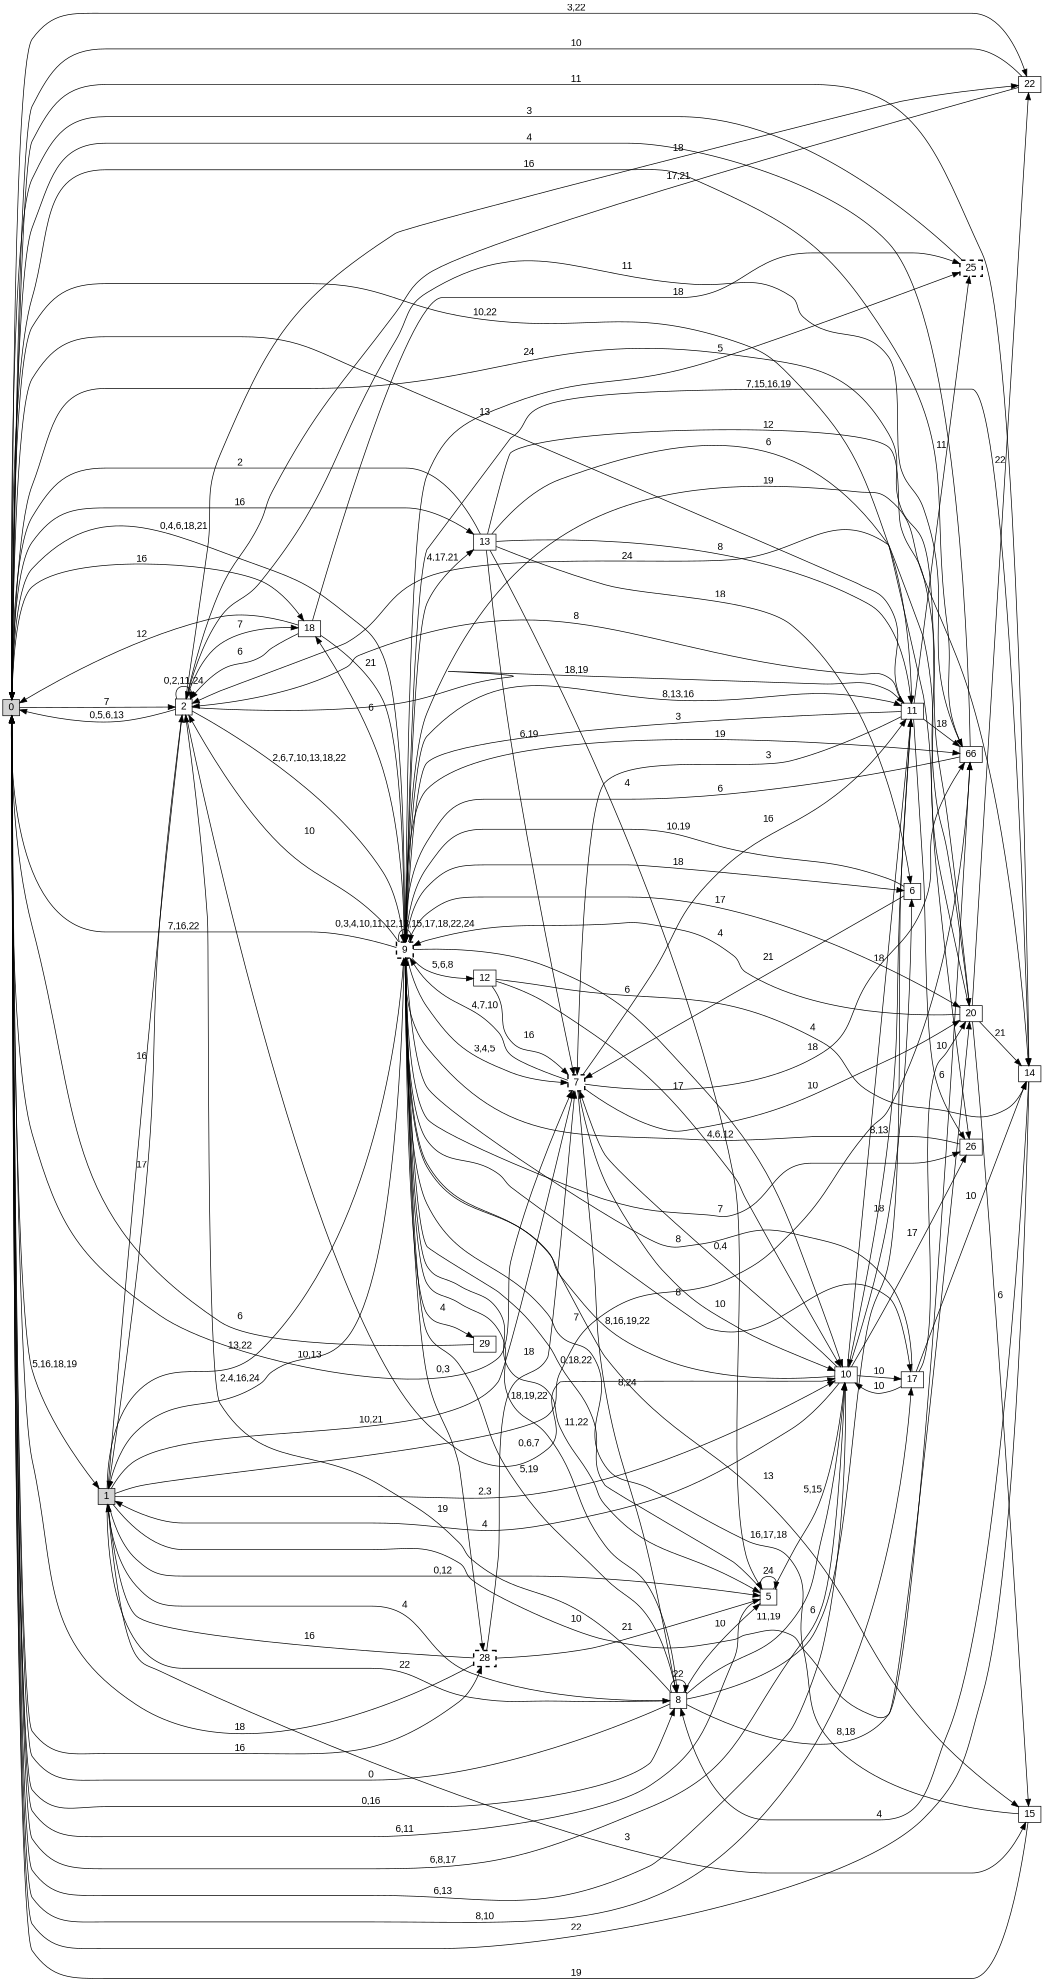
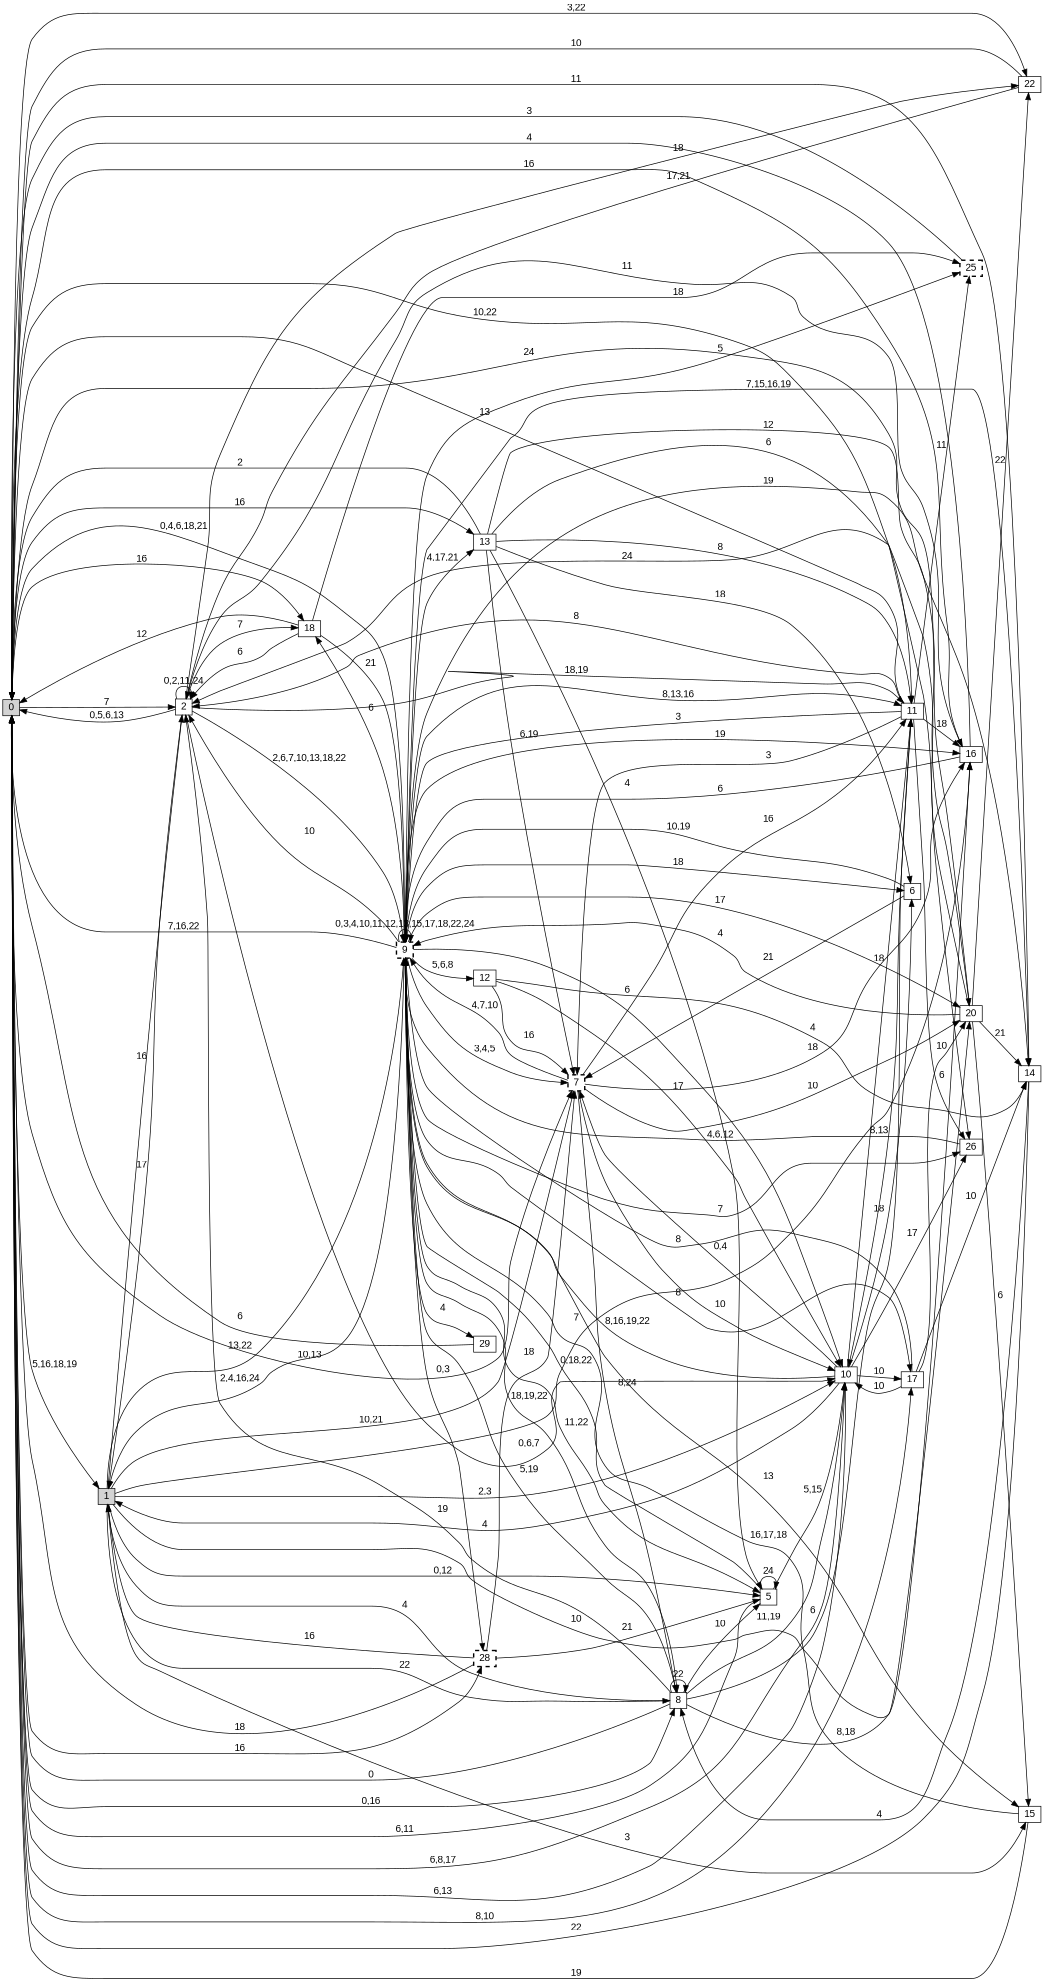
node "66": label "66" -> "16"
